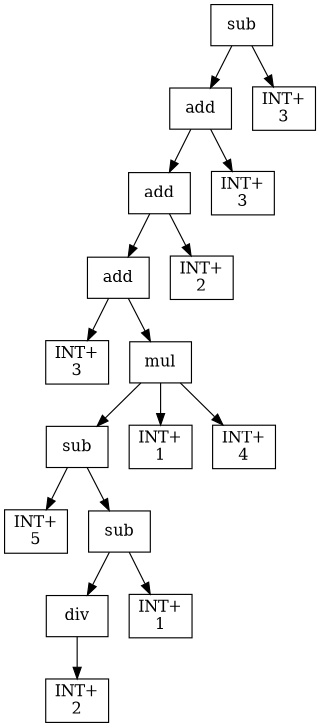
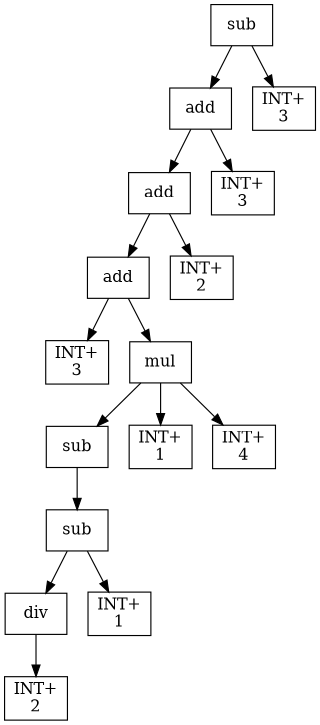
node "INT+ 5": removed
